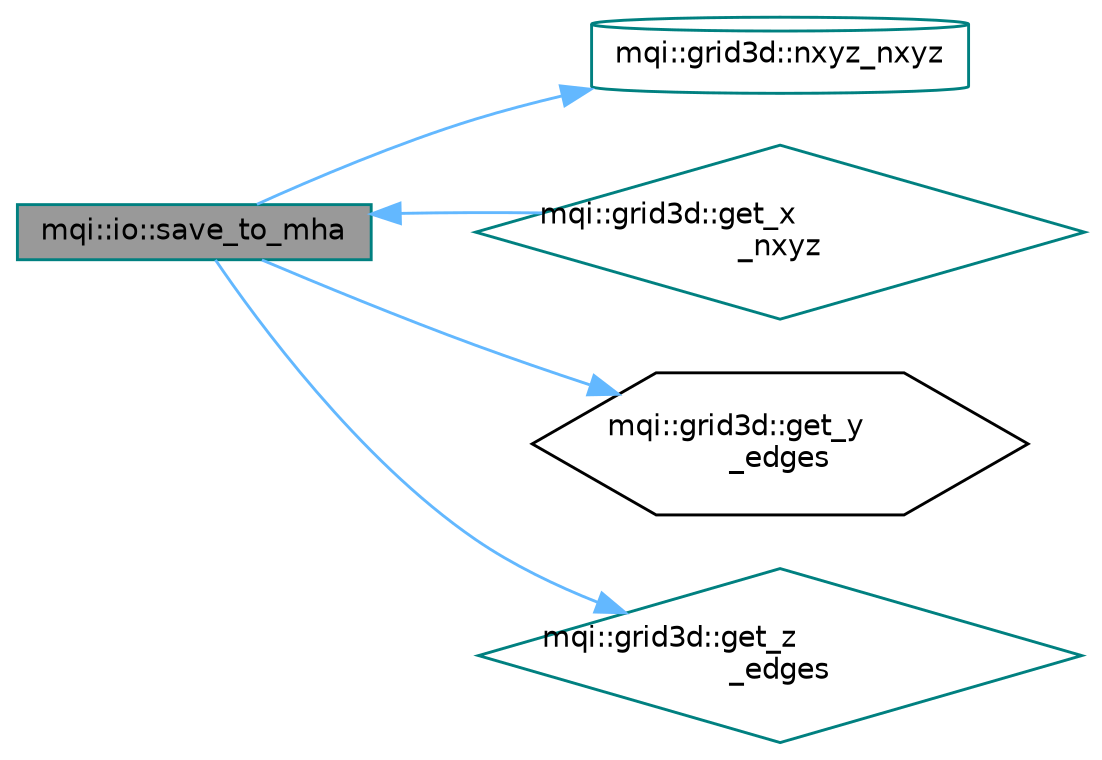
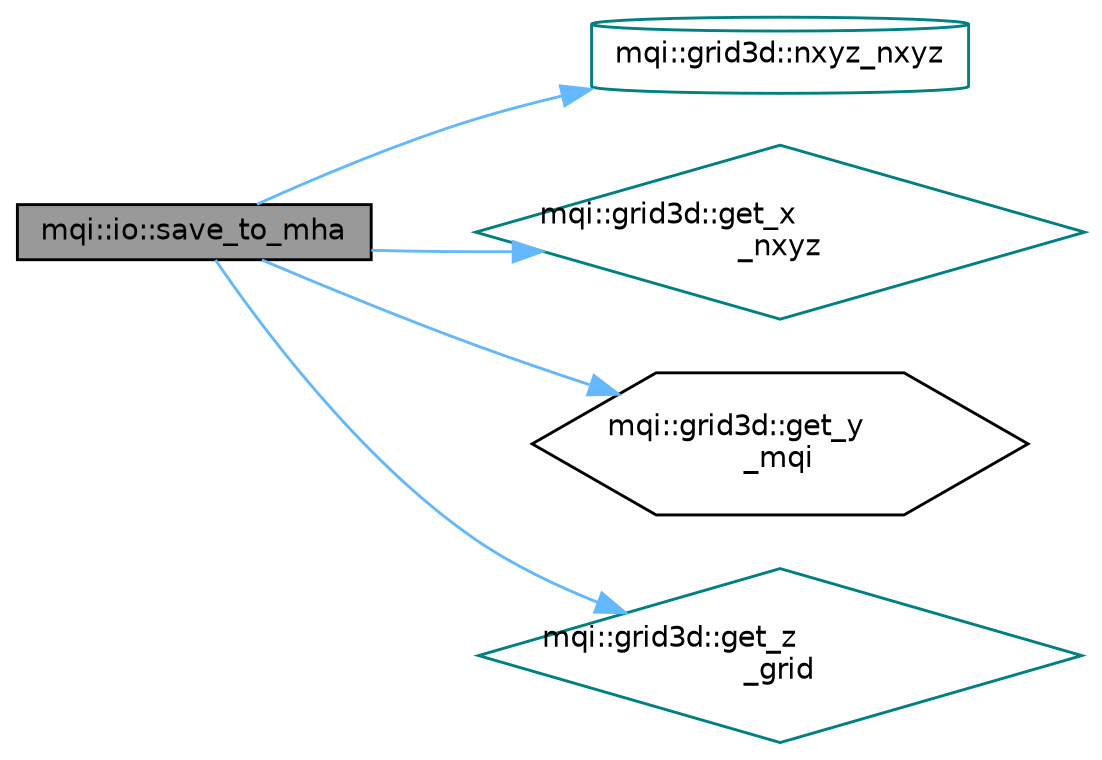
edge "mqi::grid3d::get_x _nxyz" -> "mqi::io::save_to_mha": reversed
node "mqi::io::save_to_mha": color teal -> black
node "mqi::grid3d::get_y _edges": label "mqi::grid3d::get_y _edges" -> "mqi::grid3d::get_y _mqi"
node "mqi::grid3d::get_z _edges": label "mqi::grid3d::get_z _edges" -> "mqi::grid3d::get_z _grid"
